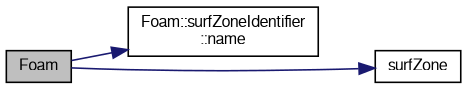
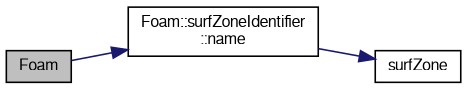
edge "Foam" -> "surfZone": now "Foam::surfZoneIdentifier ::name" -> "surfZone"
